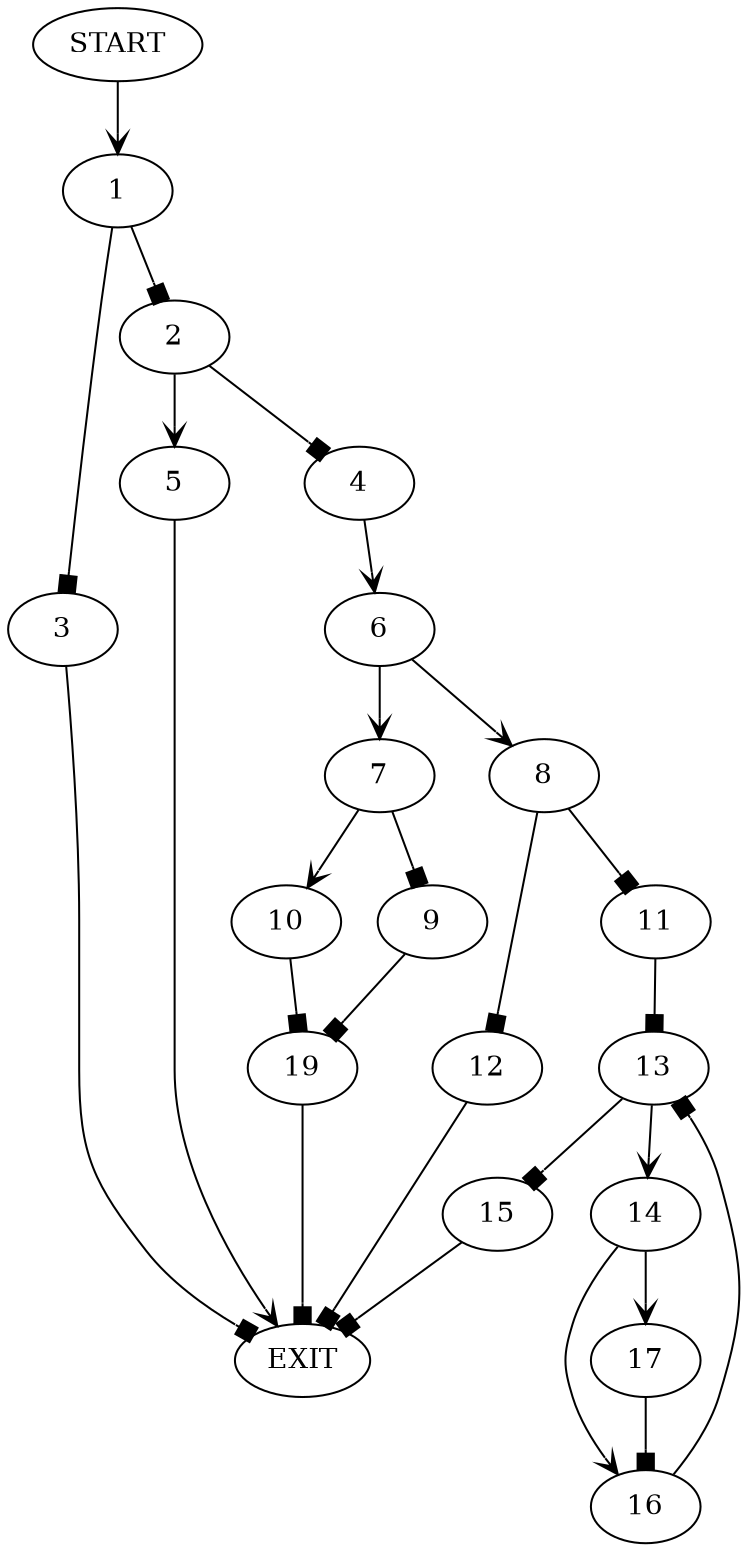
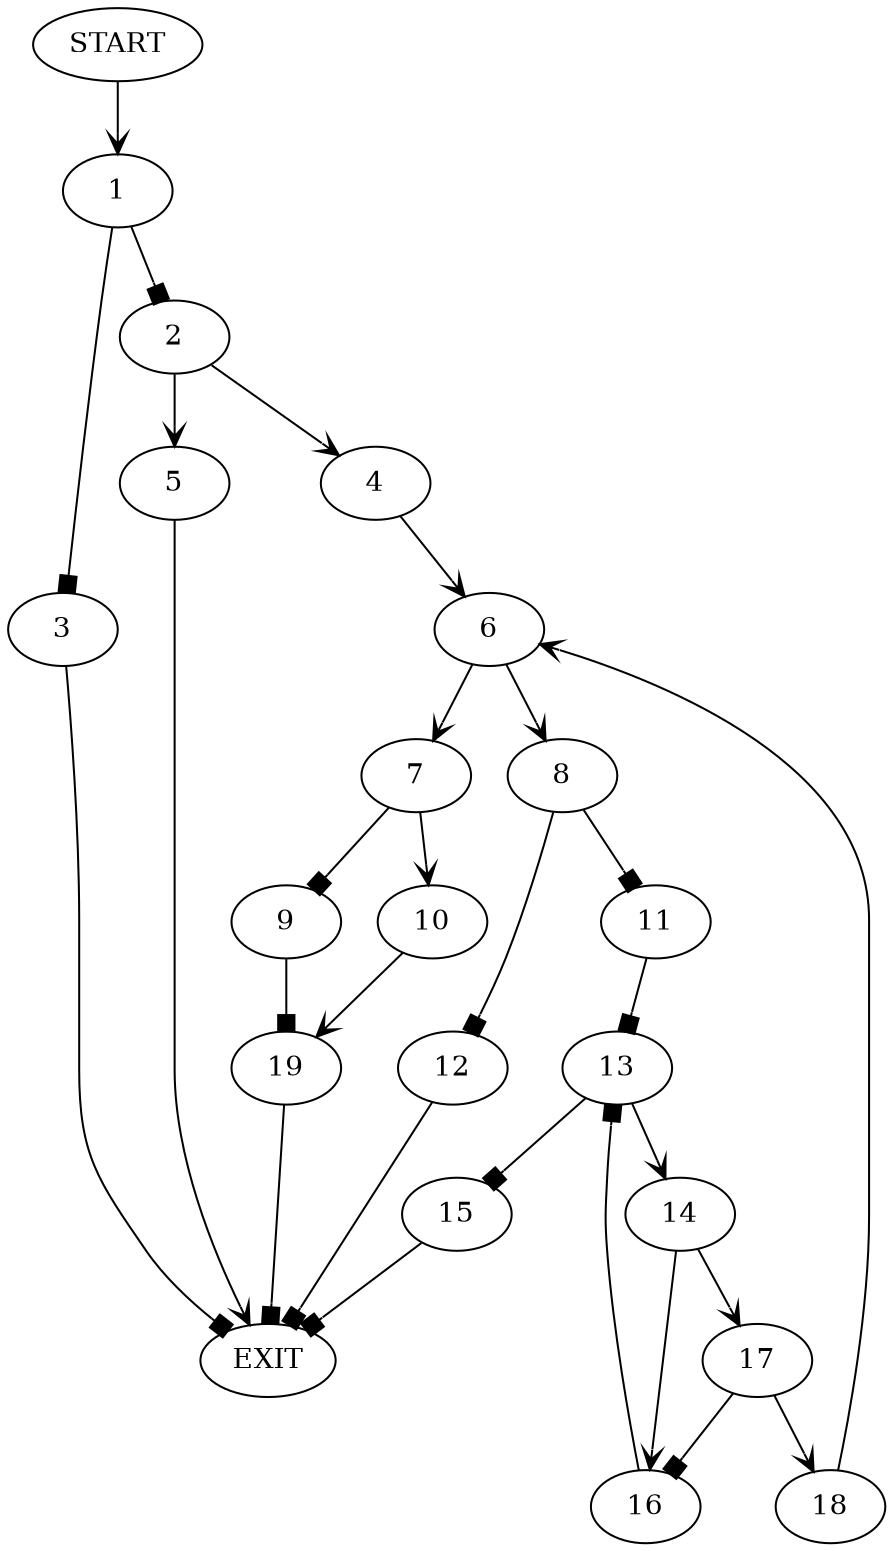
edge "2" -> "4": arrowhead box -> vee
edge "10" -> "19": arrowhead box -> vee
node "18": added
